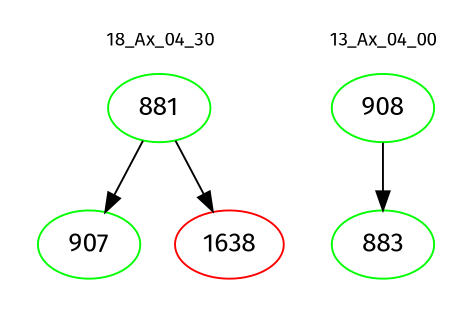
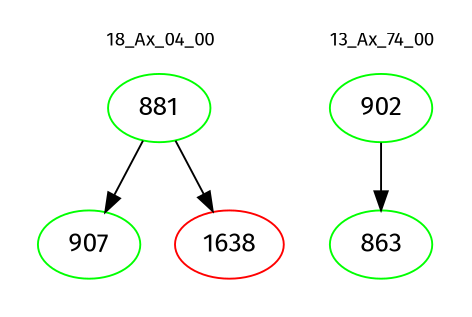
cluster "18_Ax_04_30": label "18_Ax_04_30" -> "18_Ax_04_00"
cluster "13_Ax_04_00": label "13_Ax_04_00" -> "13_Ax_74_00"
node "908": label "908" -> "902"
node "883": label "883" -> "863"
